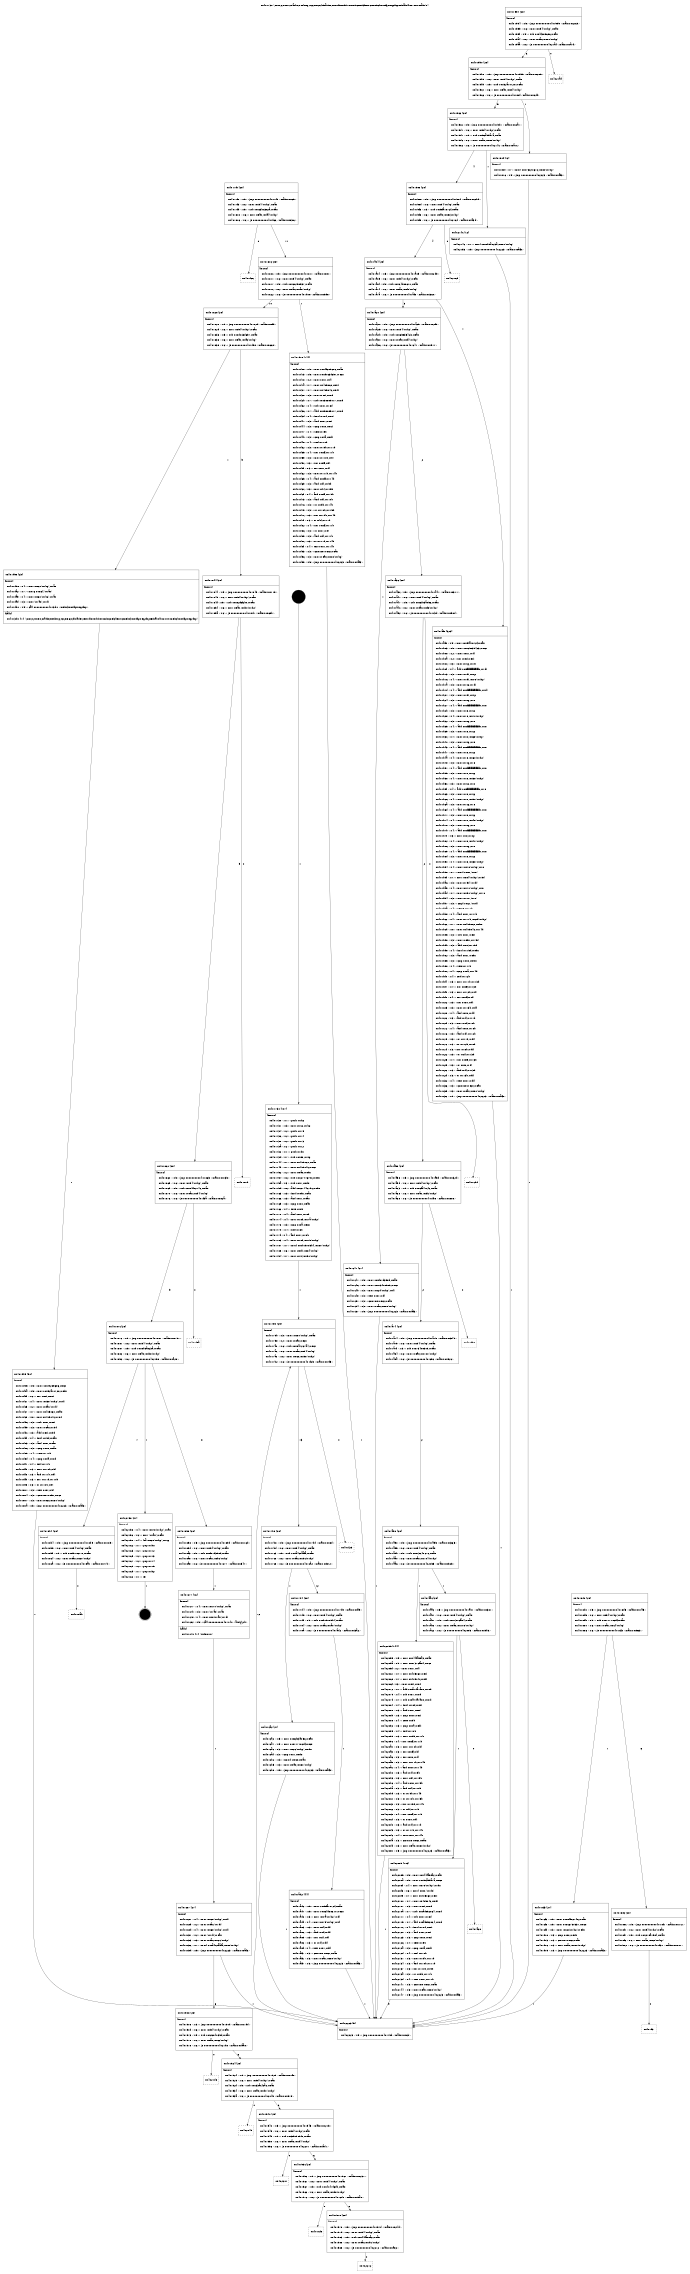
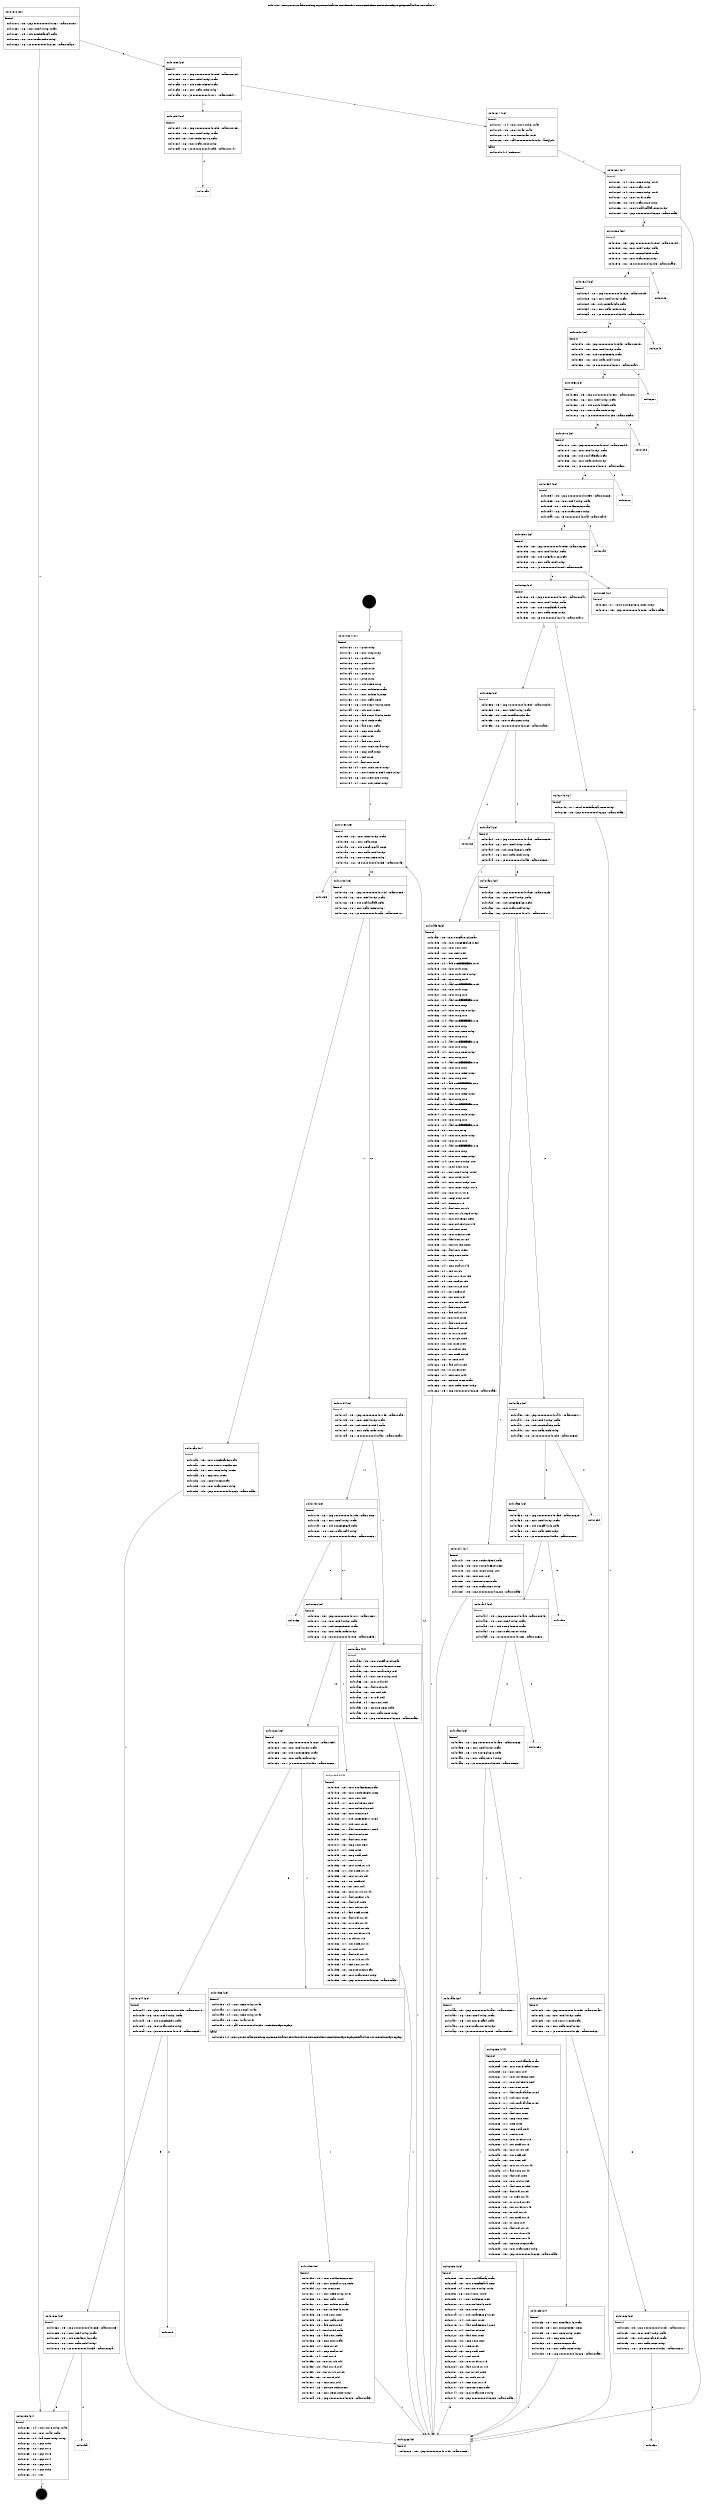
edge "0x401978 [28]" -> "0x401994 [28]": added, label "6"
edge "0x401e0f [12]" -> "0x402223 [5]": removed, label "1"
edge "0x401860 [28]" -> "0x40187c [28]": now "0x401860 [28]" -> "0x402158 [21]"
edge "0x40187c [28]" -> "0x4018b4 [28]": now "0x401898 [28]" -> "0x4018b4 [28]"
edge "0x4017d4 [28]" -> "0x4017f0 [28]": added, label "11"
node "0x401c5c": added
node "0x401ac8": removed
